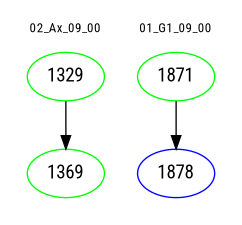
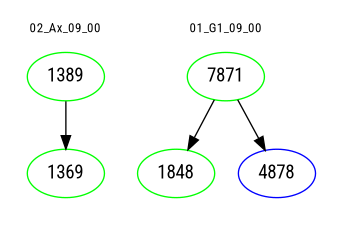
node "1329": label "1329" -> "1389"
node "1871": label "1871" -> "7871"
node "1848": added
node "1878": label "1878" -> "4878"
